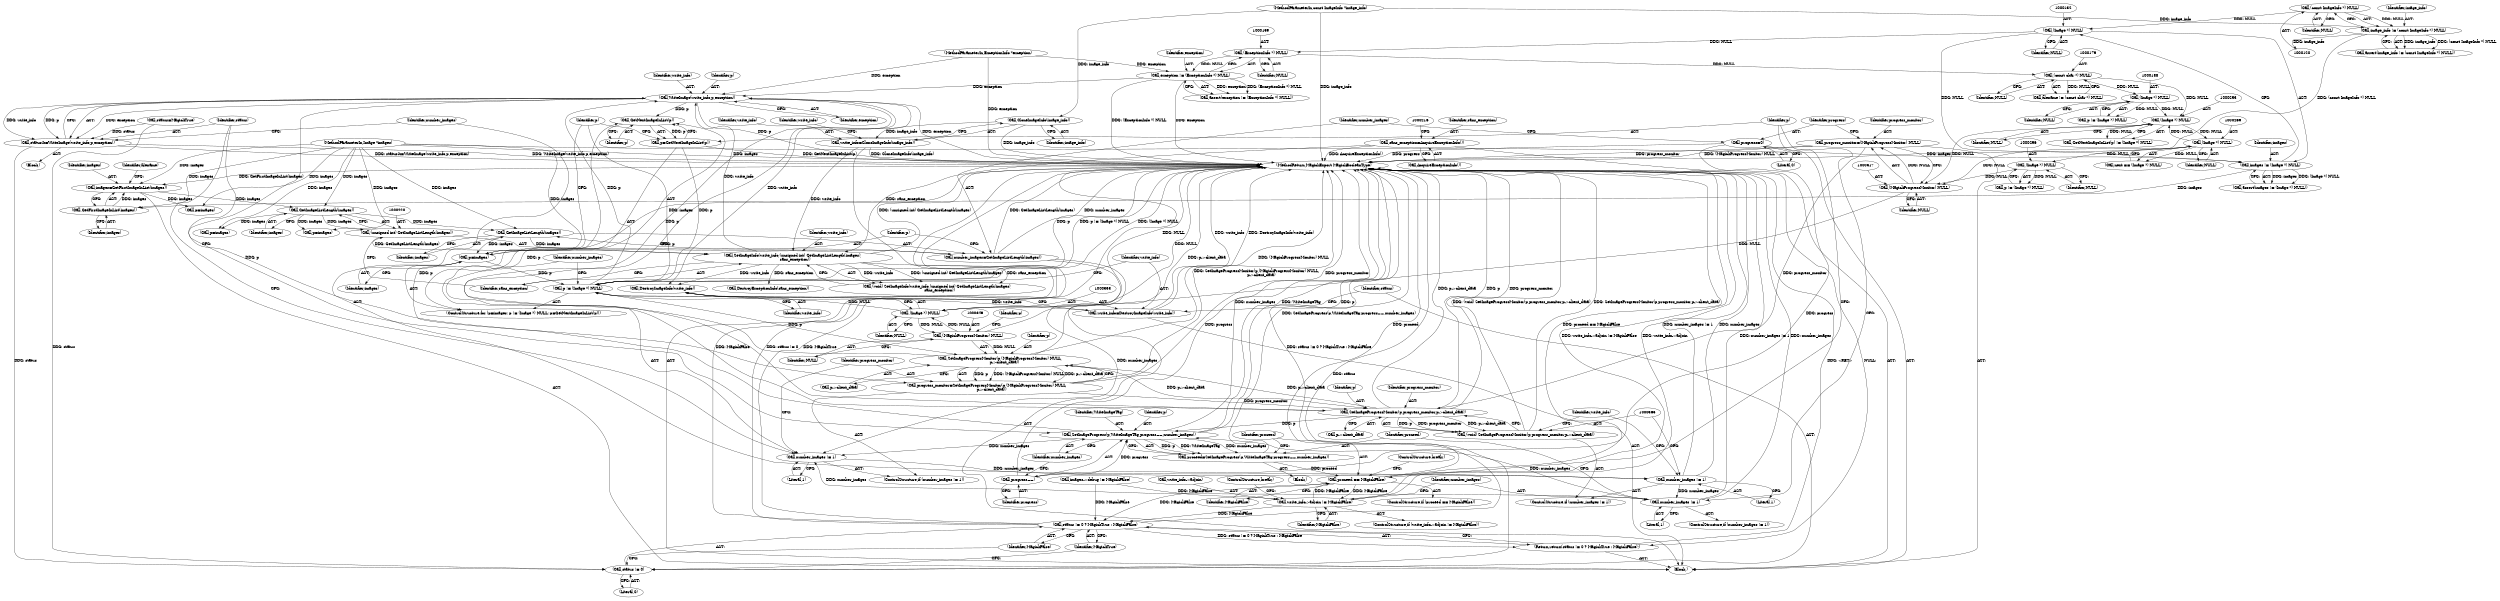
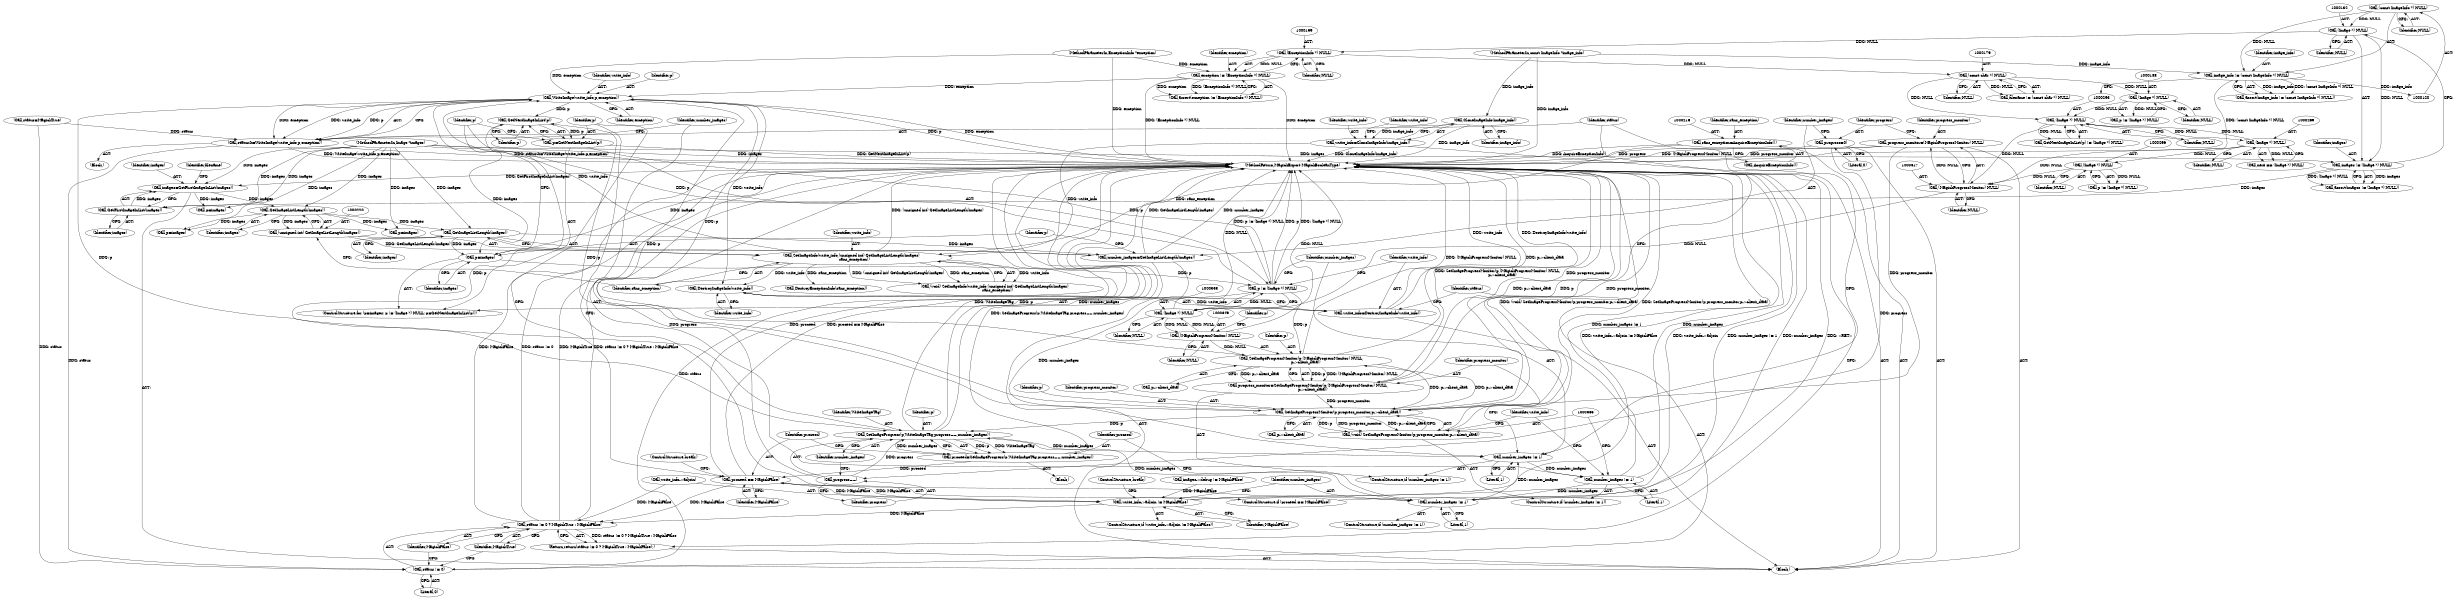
edge "(Call,image_info != (const ImageInfo *) NULL)" -> "(Call,(const ImageInfo *) NULL)": now "(Call,image_info != (const ImageInfo *) NULL)" -> "1000253"
edge "1000216" -> "(Call,sans_exception=AcquireExceptionInfo())": label "CFG: " -> "AST: "
edge "(Return,return(status != 0 ? MagickTrue : MagickFalse);)" -> "(MethodReturn,MagickExport MagickBooleanType)": now "(ControlStructure,if (proceed == MagickFalse))" -> "(MethodReturn,MagickExport MagickBooleanType)"
edge "(MethodReturn,MagickExport MagickBooleanType)" -> "(Return,return(status != 0 ? MagickTrue : MagickFalse);)": label "NULL: " -> "CFG: "
edge "(Call,images->debug != MagickFalse)" -> "(Call,status != 0 ? MagickTrue : MagickFalse)": now "(Call,write_info->adjoin)" -> "(Call,status != 0 ? MagickTrue : MagickFalse)"
